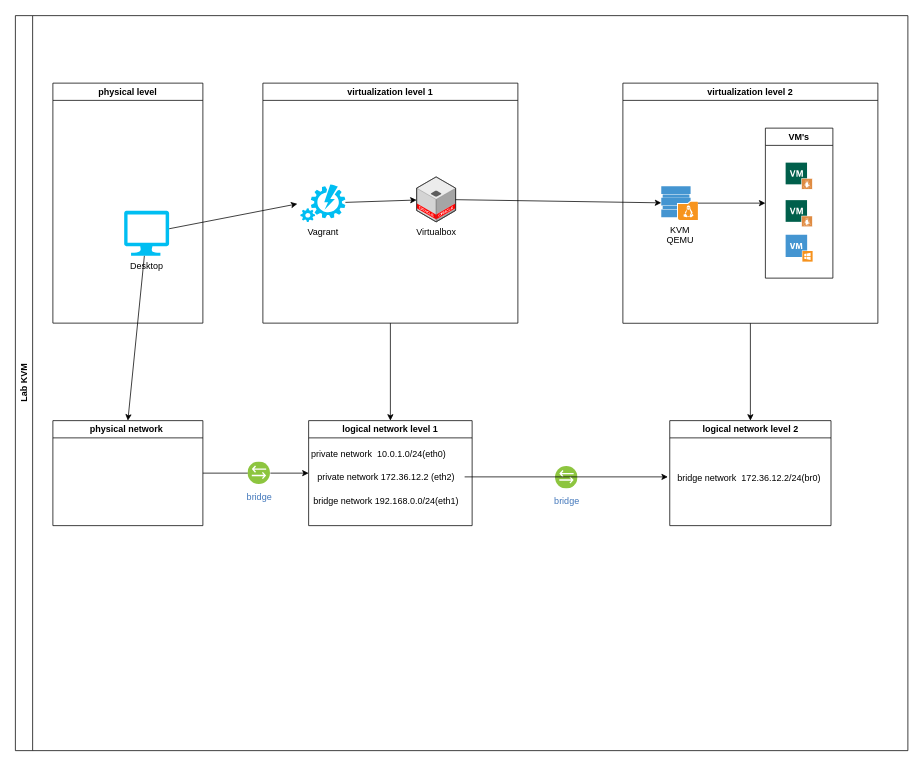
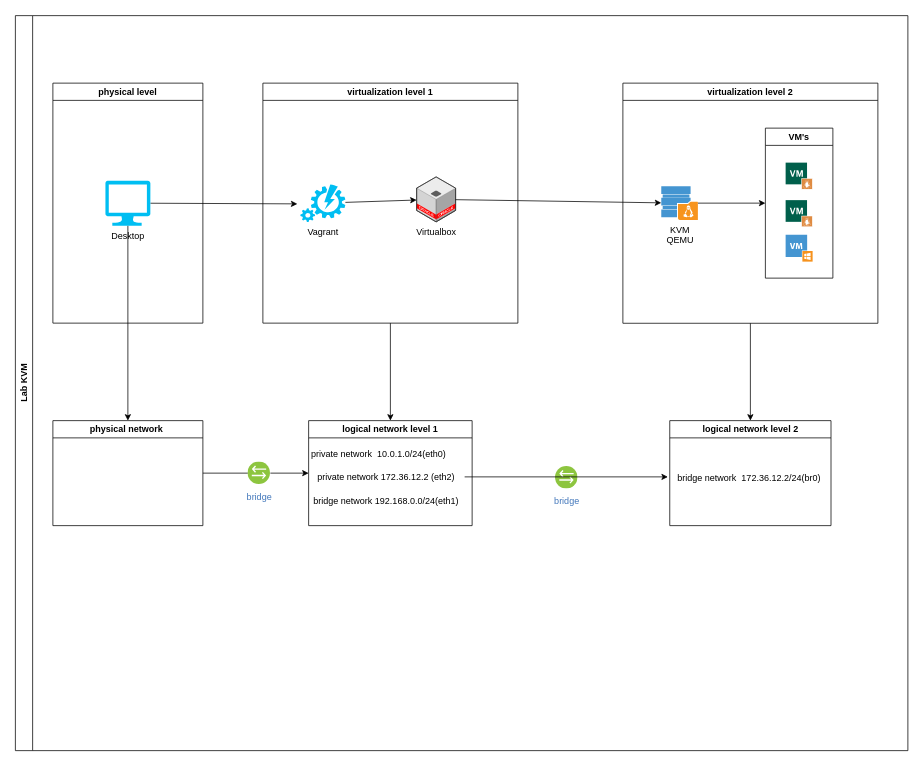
node "Desktop": moved (147, 233) -> (128, 203)
